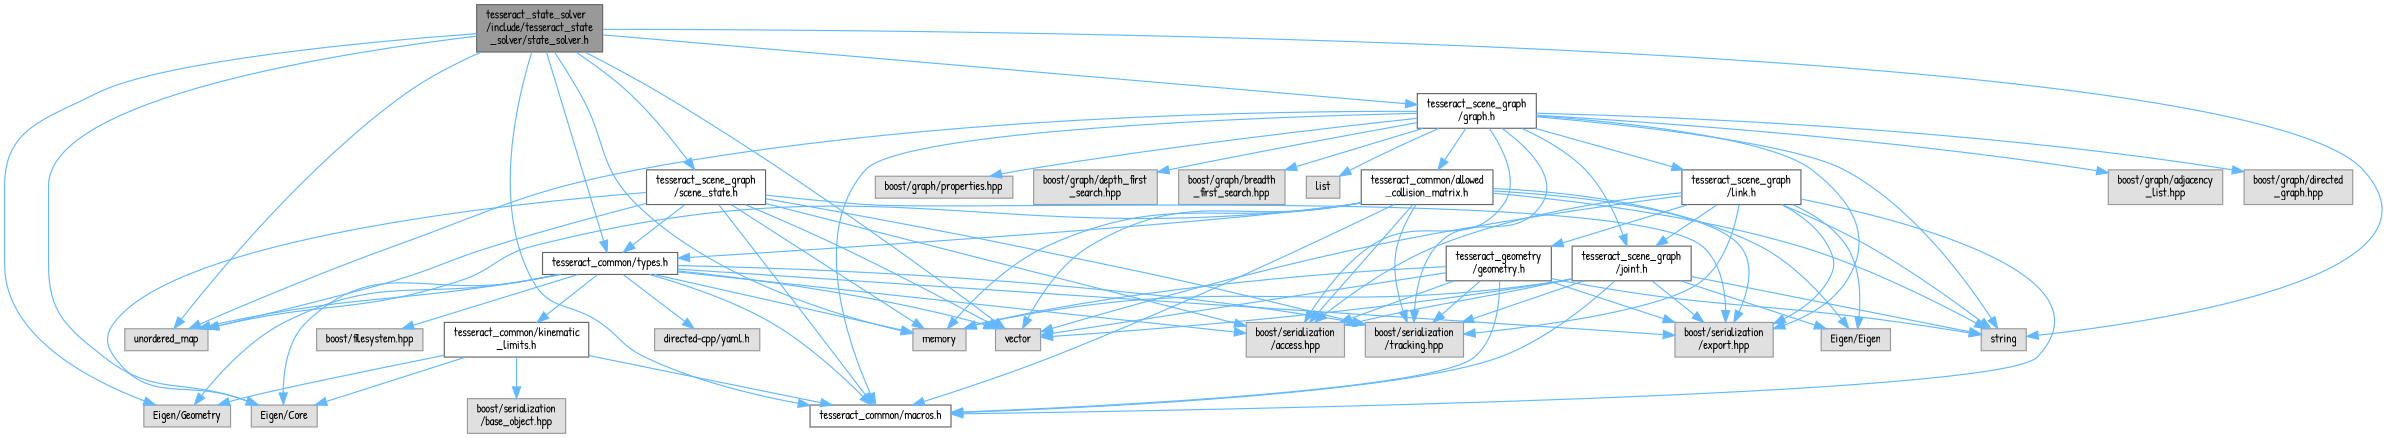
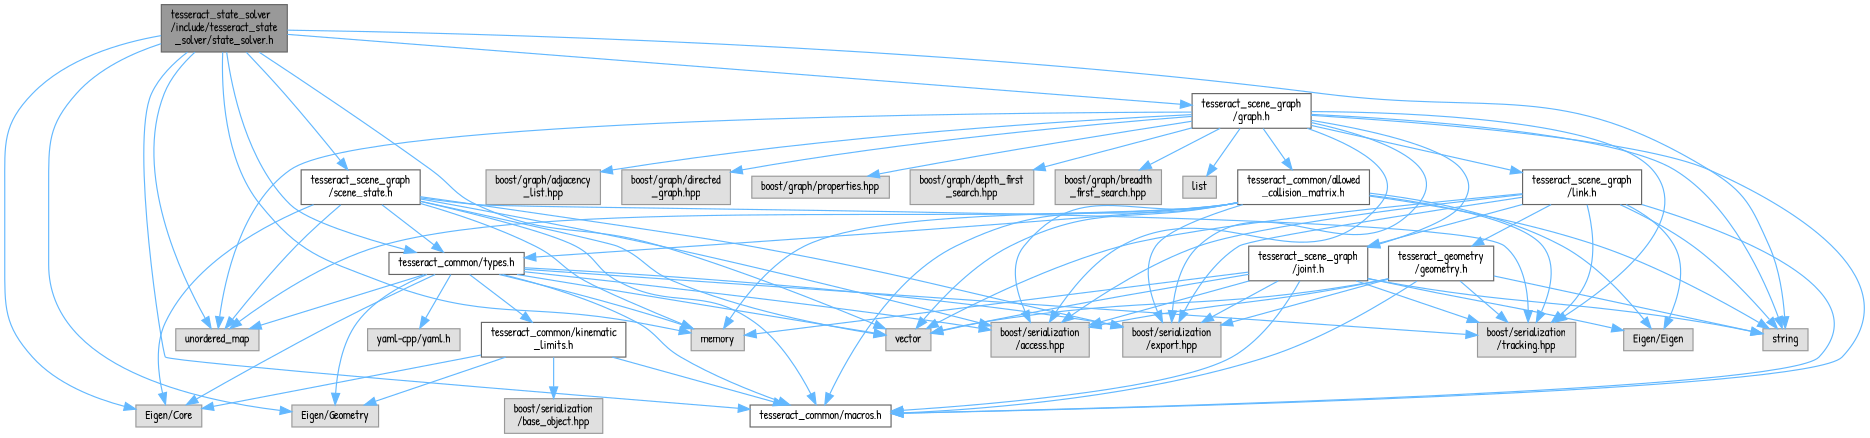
edge "tesseract_geometry /geometry.h" -> "memory": removed
node "boost/filesystem.hpp": removed
node "directed-cpp/yaml.h": label "directed-cpp/yaml.h" -> "yaml-cpp/yaml.h"
